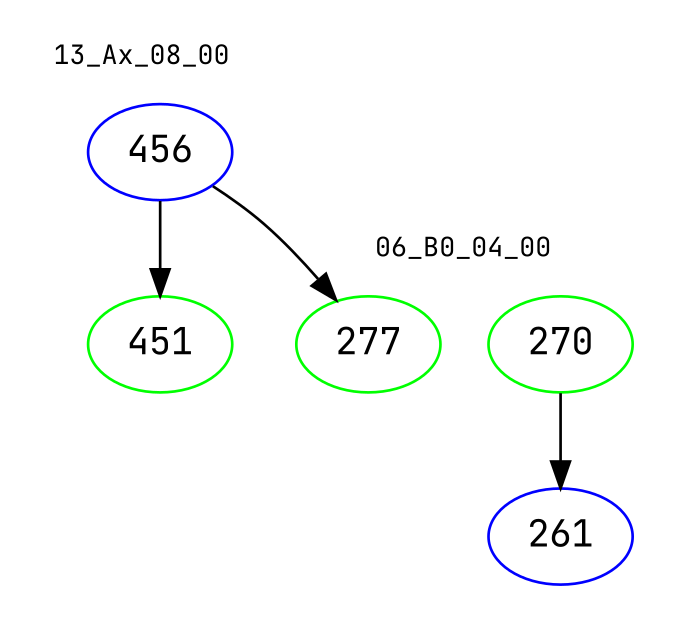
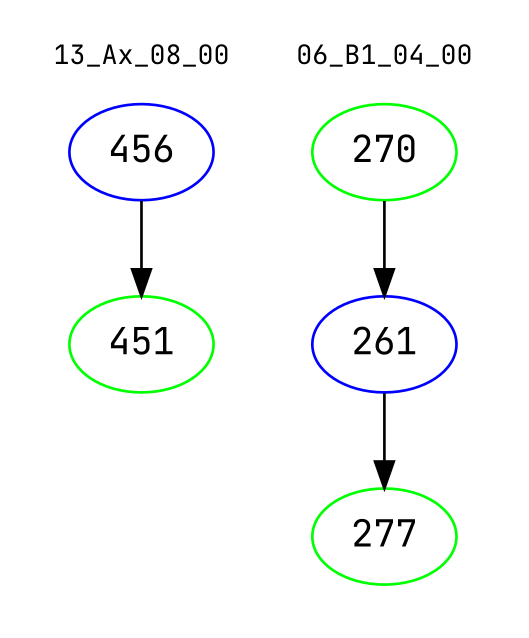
cluster "06_B0_04_00": label "06_B0_04_00" -> "06_B1_04_00"
edge "456" -> "277": now "261" -> "277"
